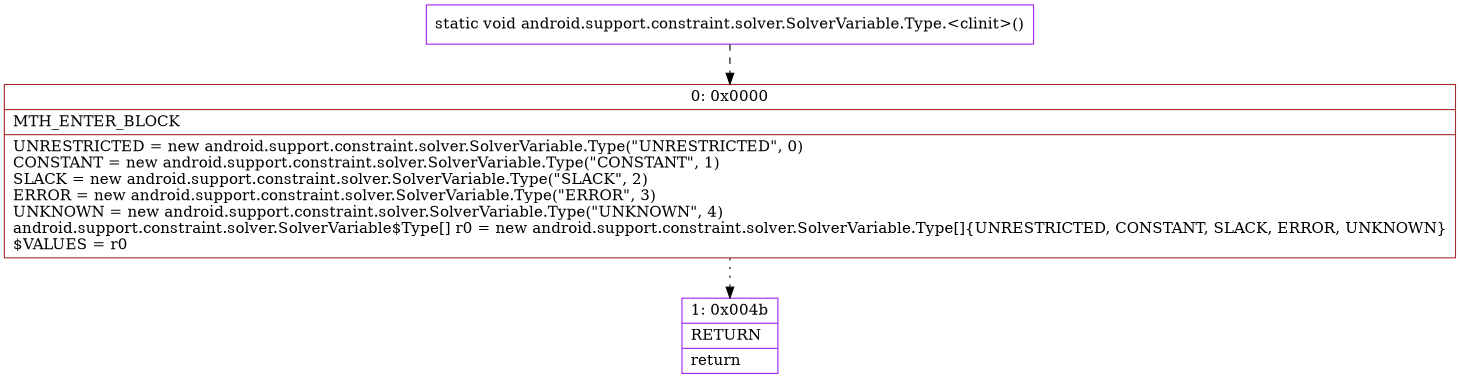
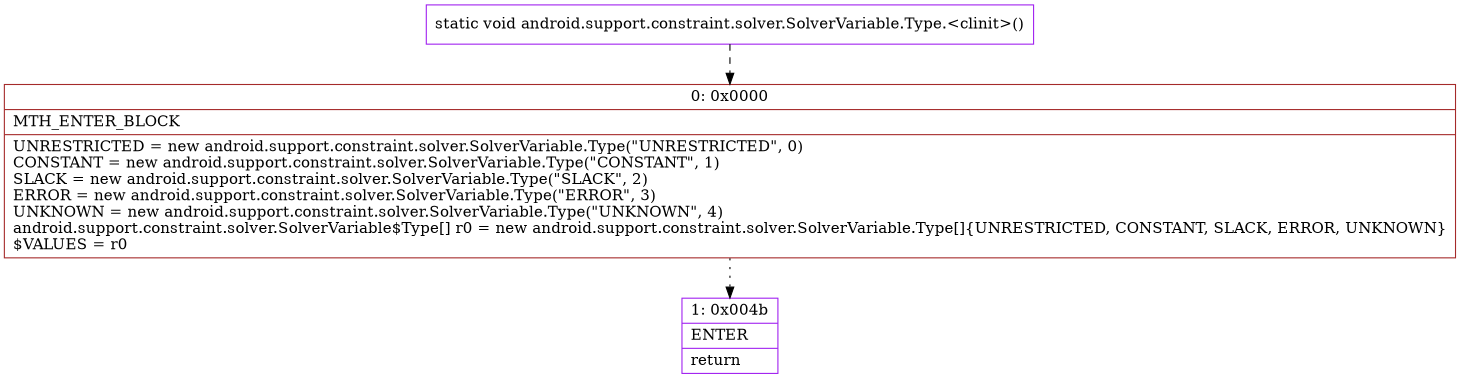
node "1: 0x004b": text "RETURN" -> "ENTER"
